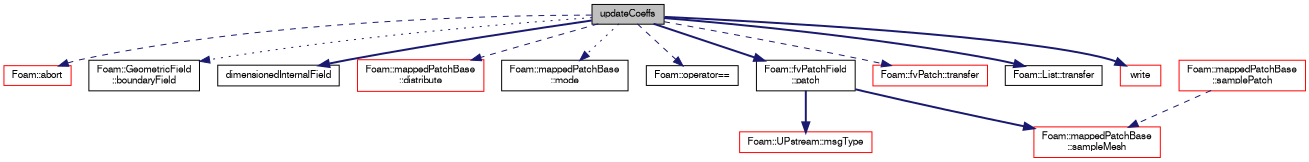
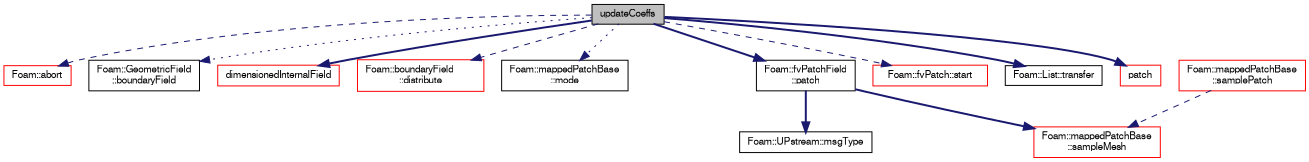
node "dimensionedInternalField": color black -> red
node "Foam::mappedPatchBase ::distribute": label "Foam::mappedPatchBase ::distribute" -> "Foam::boundaryField ::distribute"
node "Foam::operator==": removed
node "Foam::fvPatch::transfer": label "Foam::fvPatch::transfer" -> "Foam::fvPatch::start"
node "write": label "write" -> "patch"
node "Foam::UPstream::msgType": color red -> black
